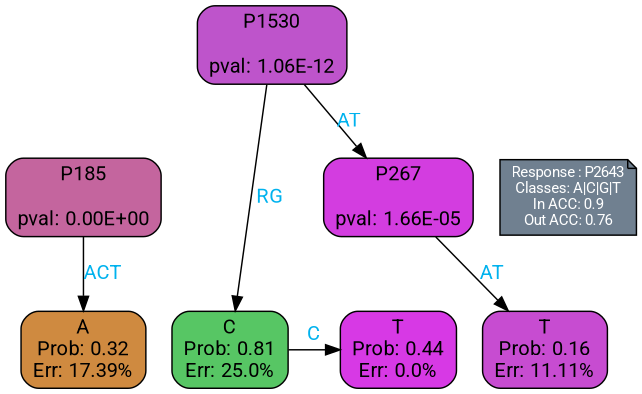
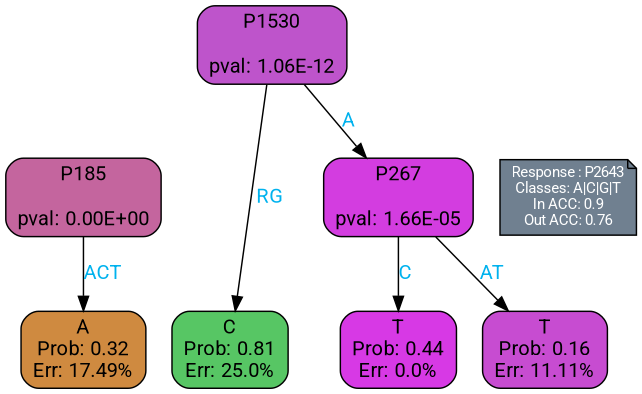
edge "P1530 pval: 1.06E-12" -> "P267 pval: 1.66E-05": label "AT" -> "A"
node "A Prob: 0.32 Err: 17.39%": label "A Prob: 0.32 Err: 17.39%" -> "A Prob: 0.32 Err: 17.49%"
edge "C Prob: 0.81 Err: 25.0%" -> "T Prob: 0.44 Err: 0.0%": now "P267 pval: 1.66E-05" -> "T Prob: 0.44 Err: 0.0%"
